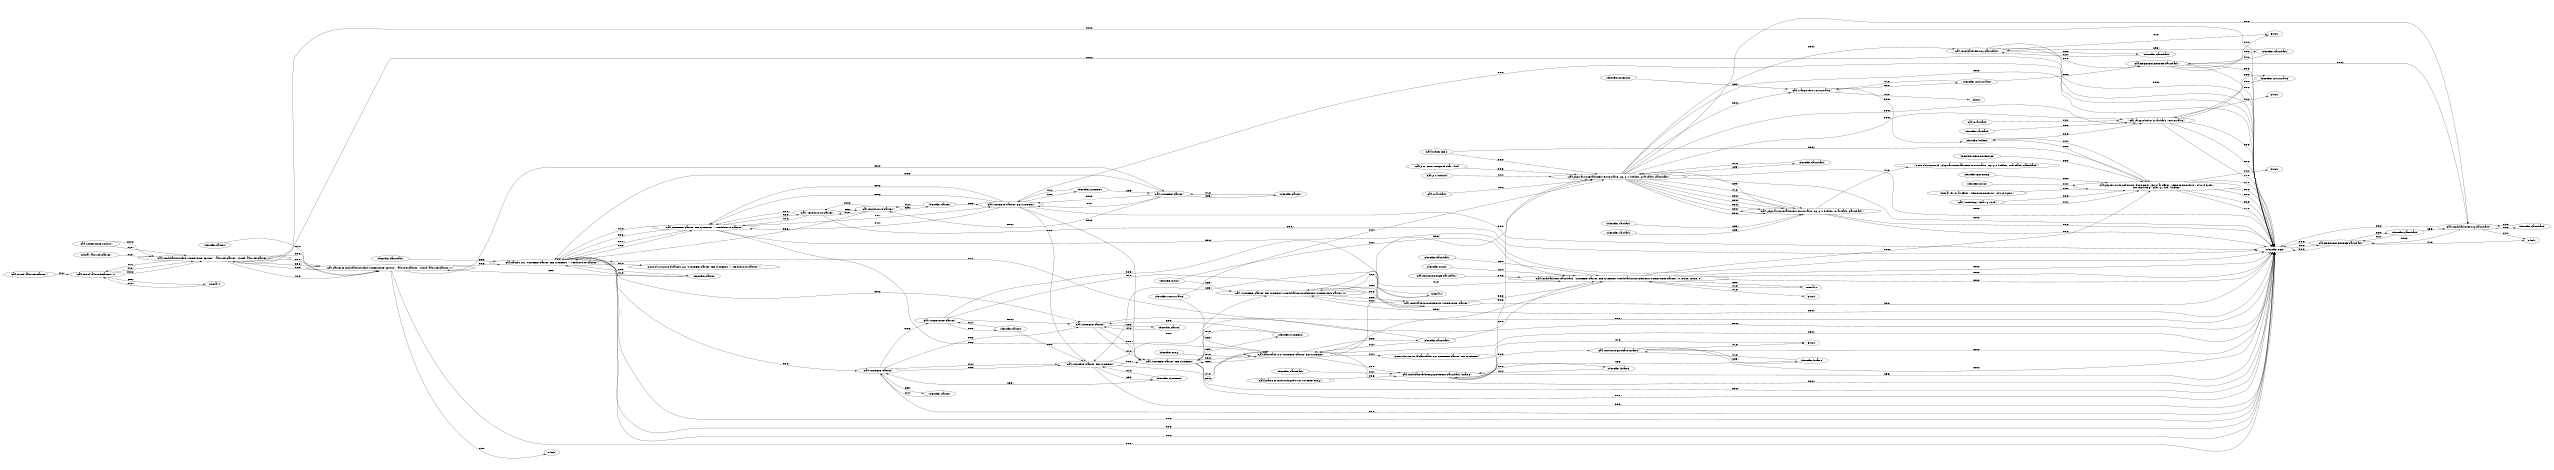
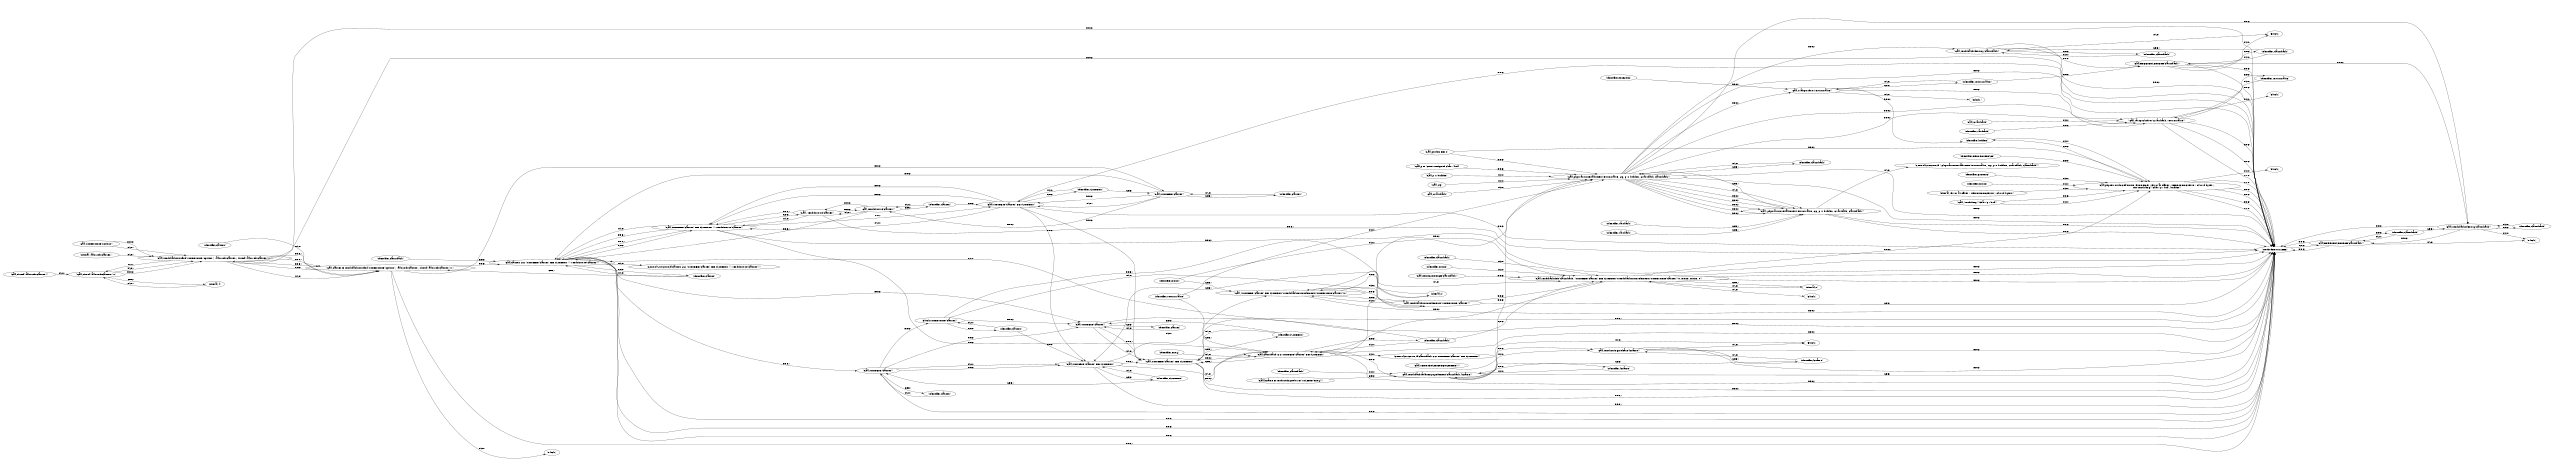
edge "(Identifier,exception)" -> "(Call,zval_ptr_dtor(return_value))": label "CFG: " -> "DDG: "
edge "(Identifier,buf_len)" -> "(Call,var_push_dtor(&var_hash, return_value))": now "(Call,zval_ptr_dtor(return_value))" -> "(Call,var_push_dtor(&var_hash, return_value))"
node "(Call,buf_len == 0)": label "(Call,buf_len == 0)" -> "(Call,ptr_len == 0)"
node "(Identifier,E_NOTICE)": label "(Identifier,E_NOTICE)" -> "(Identifier,E_LONG)"
node "(Call,p + buf_init)": label "(Call,p + buf_init)" -> "(Call,p + buf_len)"
node "(Call,&p)": added
edge "(Call,!zend_is_true(classes))" -> "(Call,zend_is_true(classes))": label "CFG: " -> "DDG: "
node "(Identifier,RET)": label "(Identifier,RET)" -> "(MethodReturn,RET)"
node "(Call,Z_ARRVAL_P(classes))": label "(Call,Z_ARRVAL_P(classes))" -> "(Block,Z_ARRVAL_P(classes))"
edge "(Call,zend_hash_add_empty_element(class_hash, lcname))" -> "(Call,zend_string_release(lcname))": label "DDG: " -> "AST: "
edge "(Call,class_hash && Z_TYPE_P(classes) == IS_ARRAY)" -> "(Call,zend_hash_add_empty_element(class_hash, lcname))": reversed
node "(Call,ZEND_HASH_FOREACH_END())": added
edge "(Call,lcname = zend_string_tolower(Z_STR_P(entry)))" -> "(Call,zend_hash_add_empty_element(class_hash, lcname))": label "DDG: " -> "CFG: "
